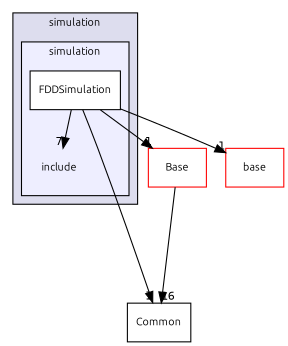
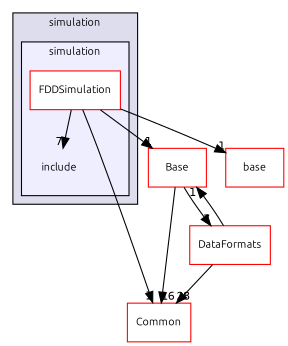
node "FDDSimulation": color black -> red
node "DataFormats": added
node "Common": color black -> red
